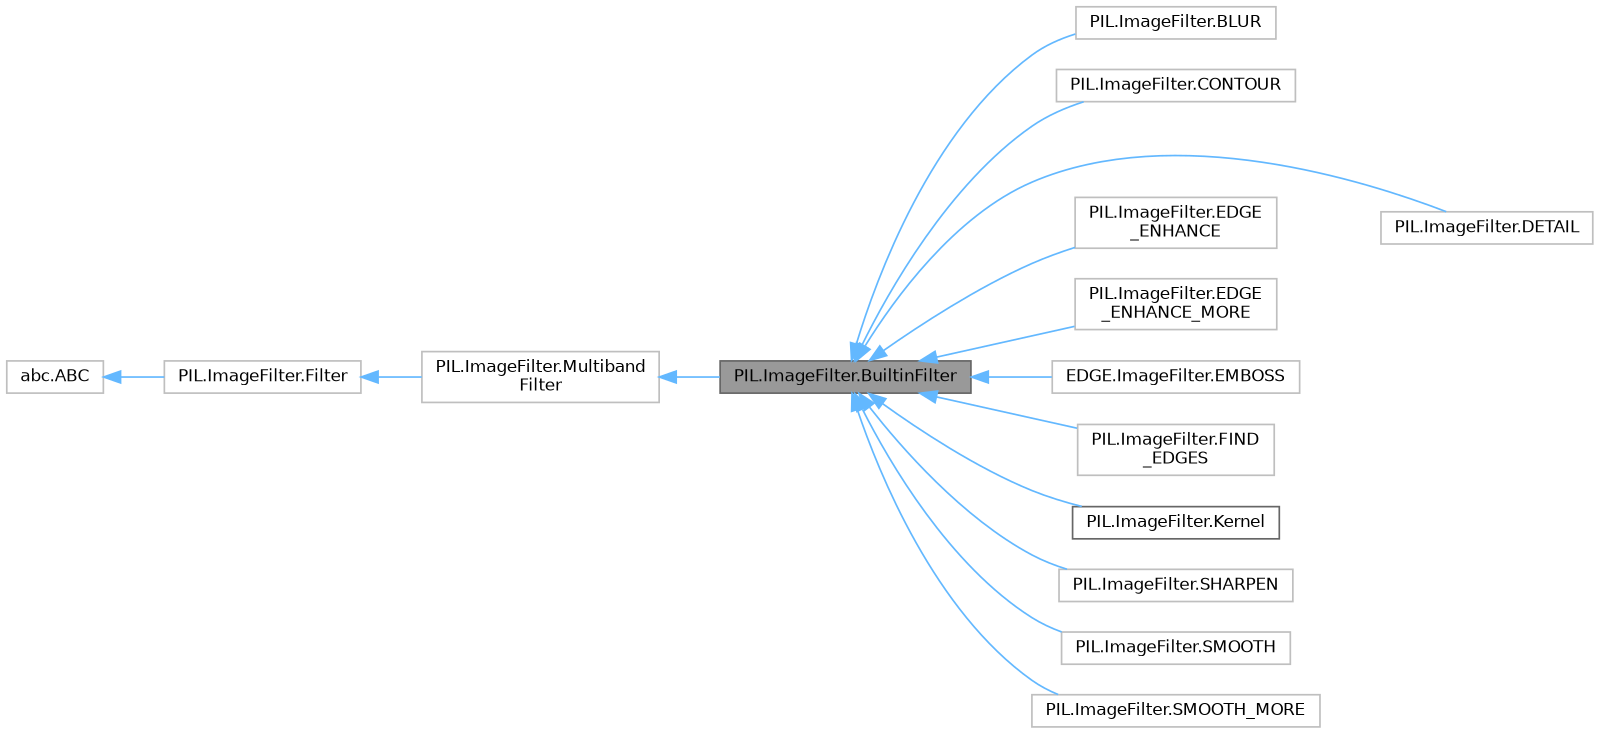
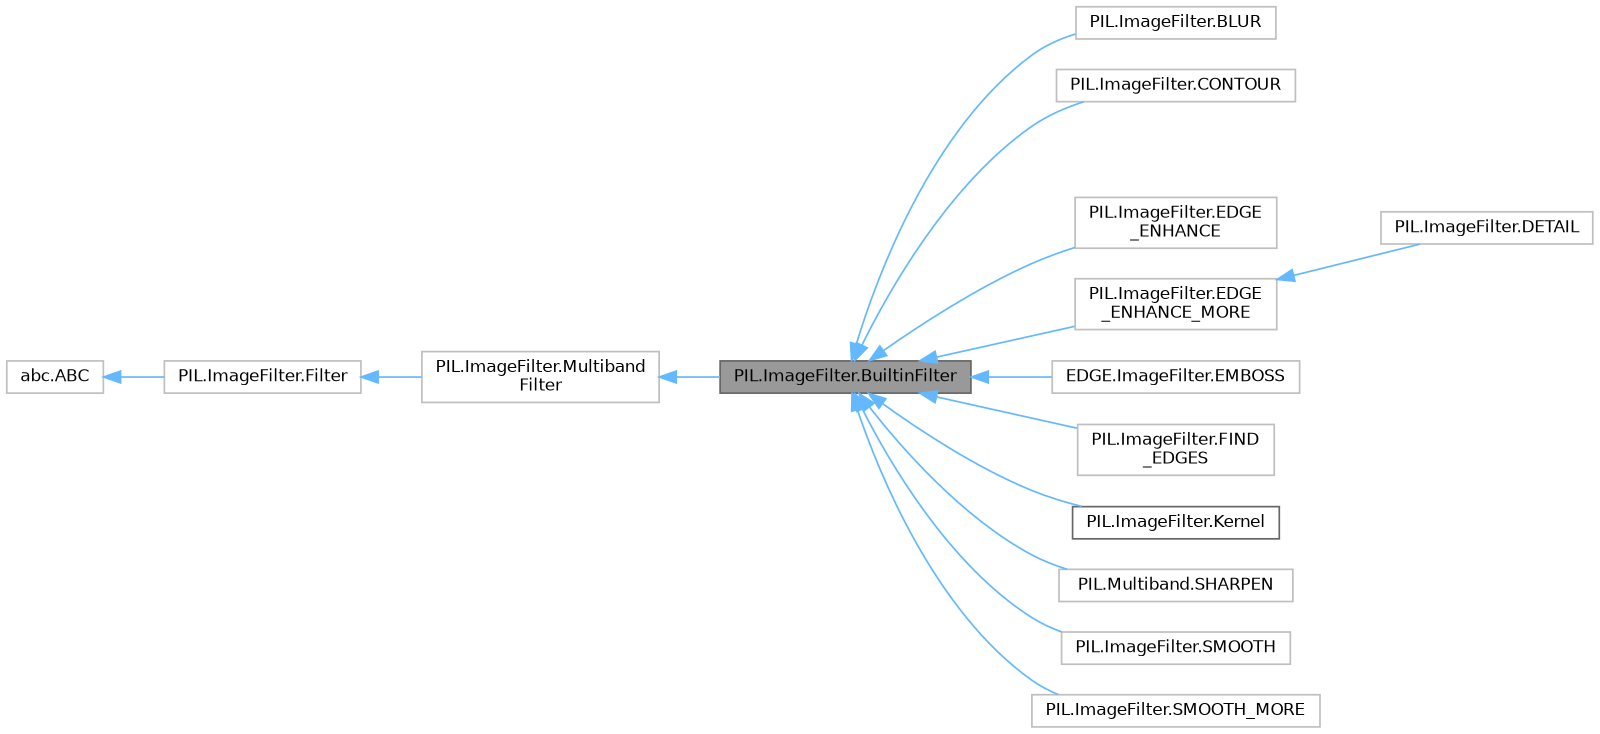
edge "PIL.ImageFilter.DETAIL" -> "PIL.ImageFilter.BuiltinFilter": now "PIL.ImageFilter.DETAIL" -> "PIL.ImageFilter.EDGE _ENHANCE_MORE"
node "PIL.ImageFilter.SHARPEN": label "PIL.ImageFilter.SHARPEN" -> "PIL.Multiband.SHARPEN"
